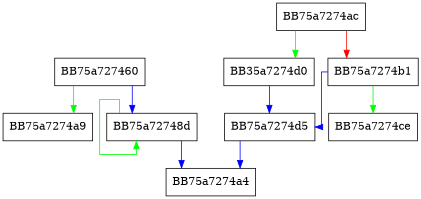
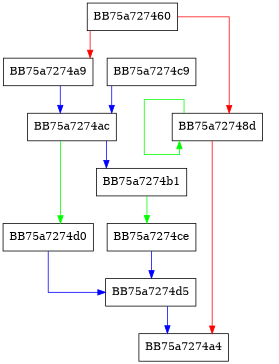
edge "BB75a7274ac" -> "BB75a7274b1": color red -> blue
node "BB75a7274c9": added
node "BB35a7274d0": label "BB35a7274d0" -> "BB75a7274d0"
edge "BB75a7274a9" -> "BB75a7274ac": added
edge "BB75a727460" -> "BB75a7274a9": color green -> red
edge "BB75a727460" -> "BB75a72748d": color blue -> red
edge "BB75a7274b1" -> "BB75a7274d5": now "BB75a7274ce" -> "BB75a7274d5"
edge "BB75a72748d" -> "BB75a7274a4": color blue -> red
